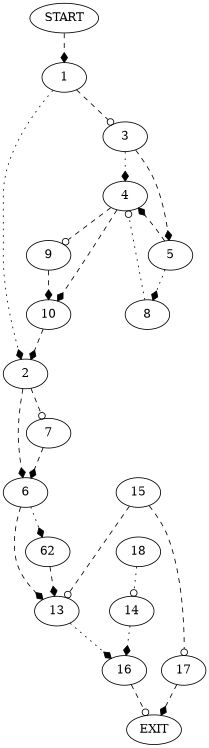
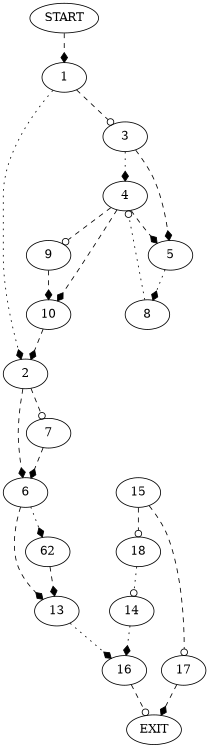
edge "5" -> "4": reversed
edge "15" -> "13": now "15" -> "18"
